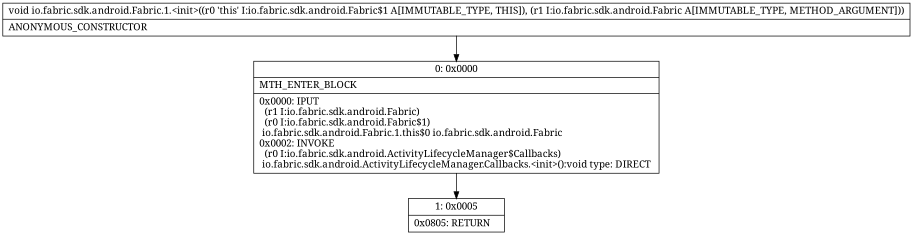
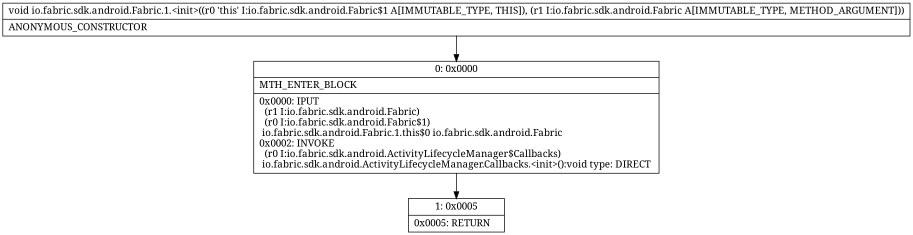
node "1: 0x0005": text "0x0805: RETURN" -> "0x0005: RETURN"
